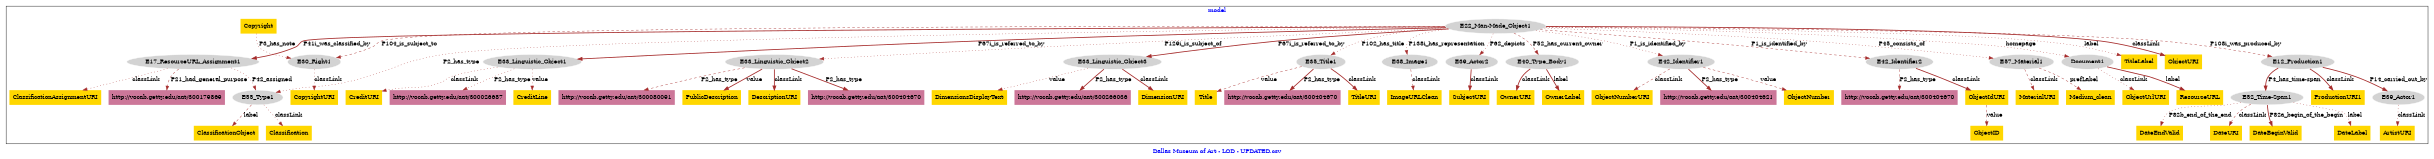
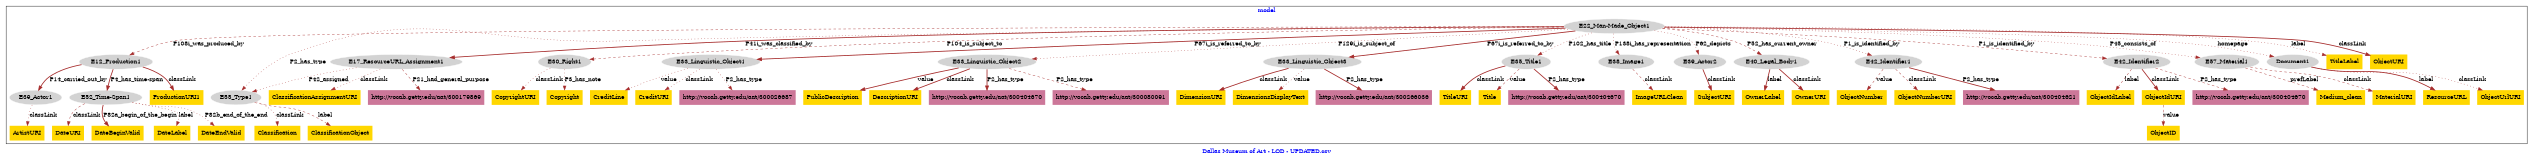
edge "Copyright" -> "E30_Right1": reversed
node "E40_Type_Body1": label "E40_Type_Body1" -> "E40_Legal_Body1"
node "ObjectIdLabel": added
